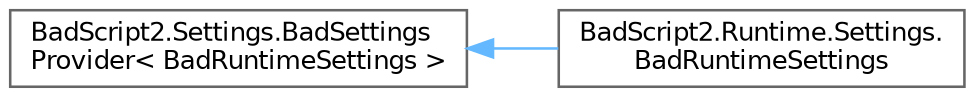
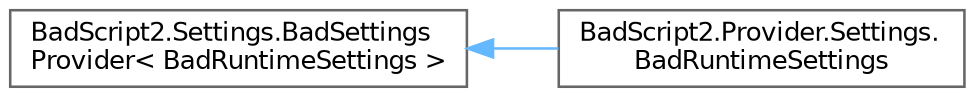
node "BadScript2.Runtime.Settings. BadRuntimeSettings": label "BadScript2.Runtime.Settings. BadRuntimeSettings" -> "BadScript2.Provider.Settings. BadRuntimeSettings"
